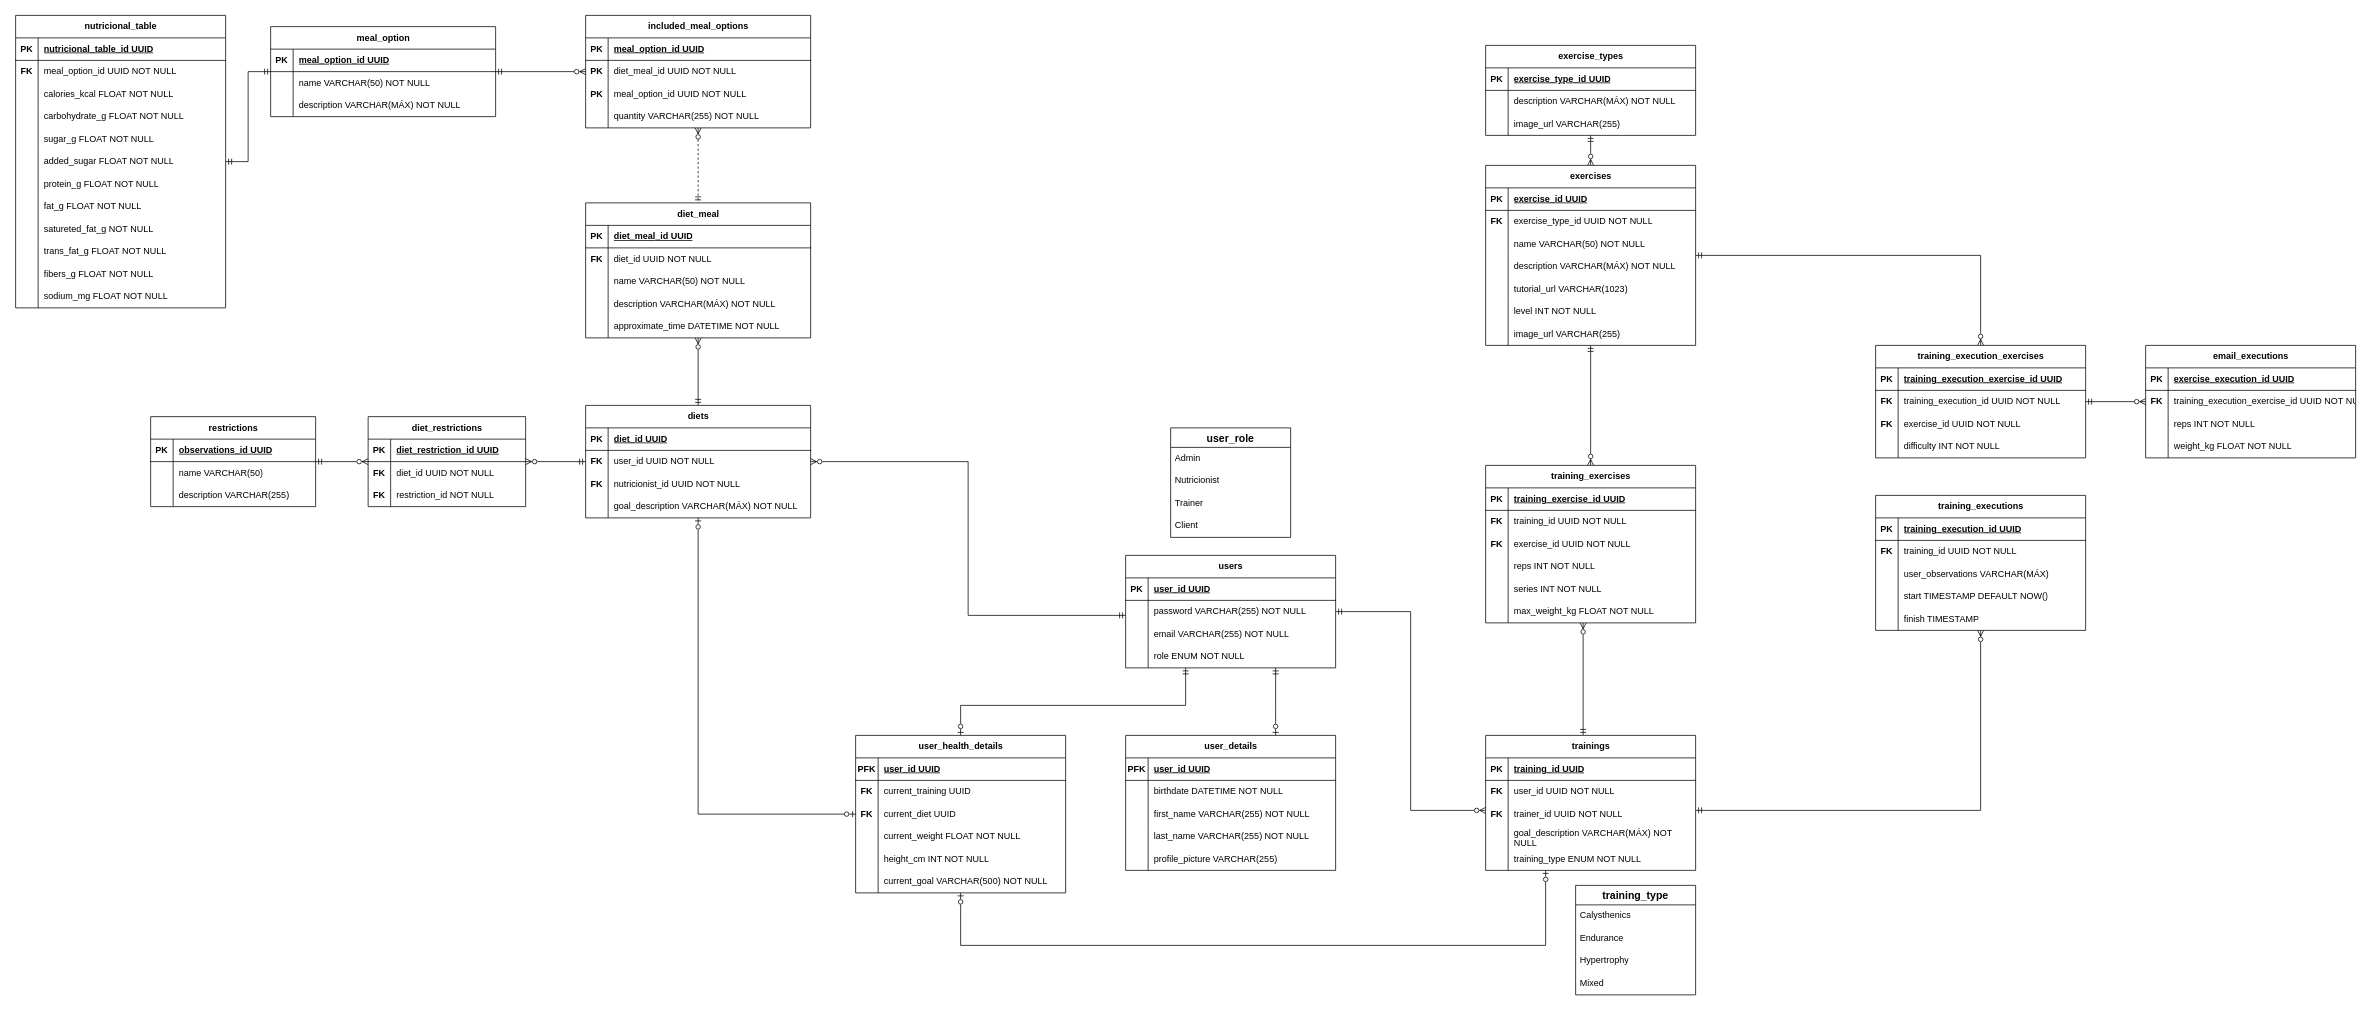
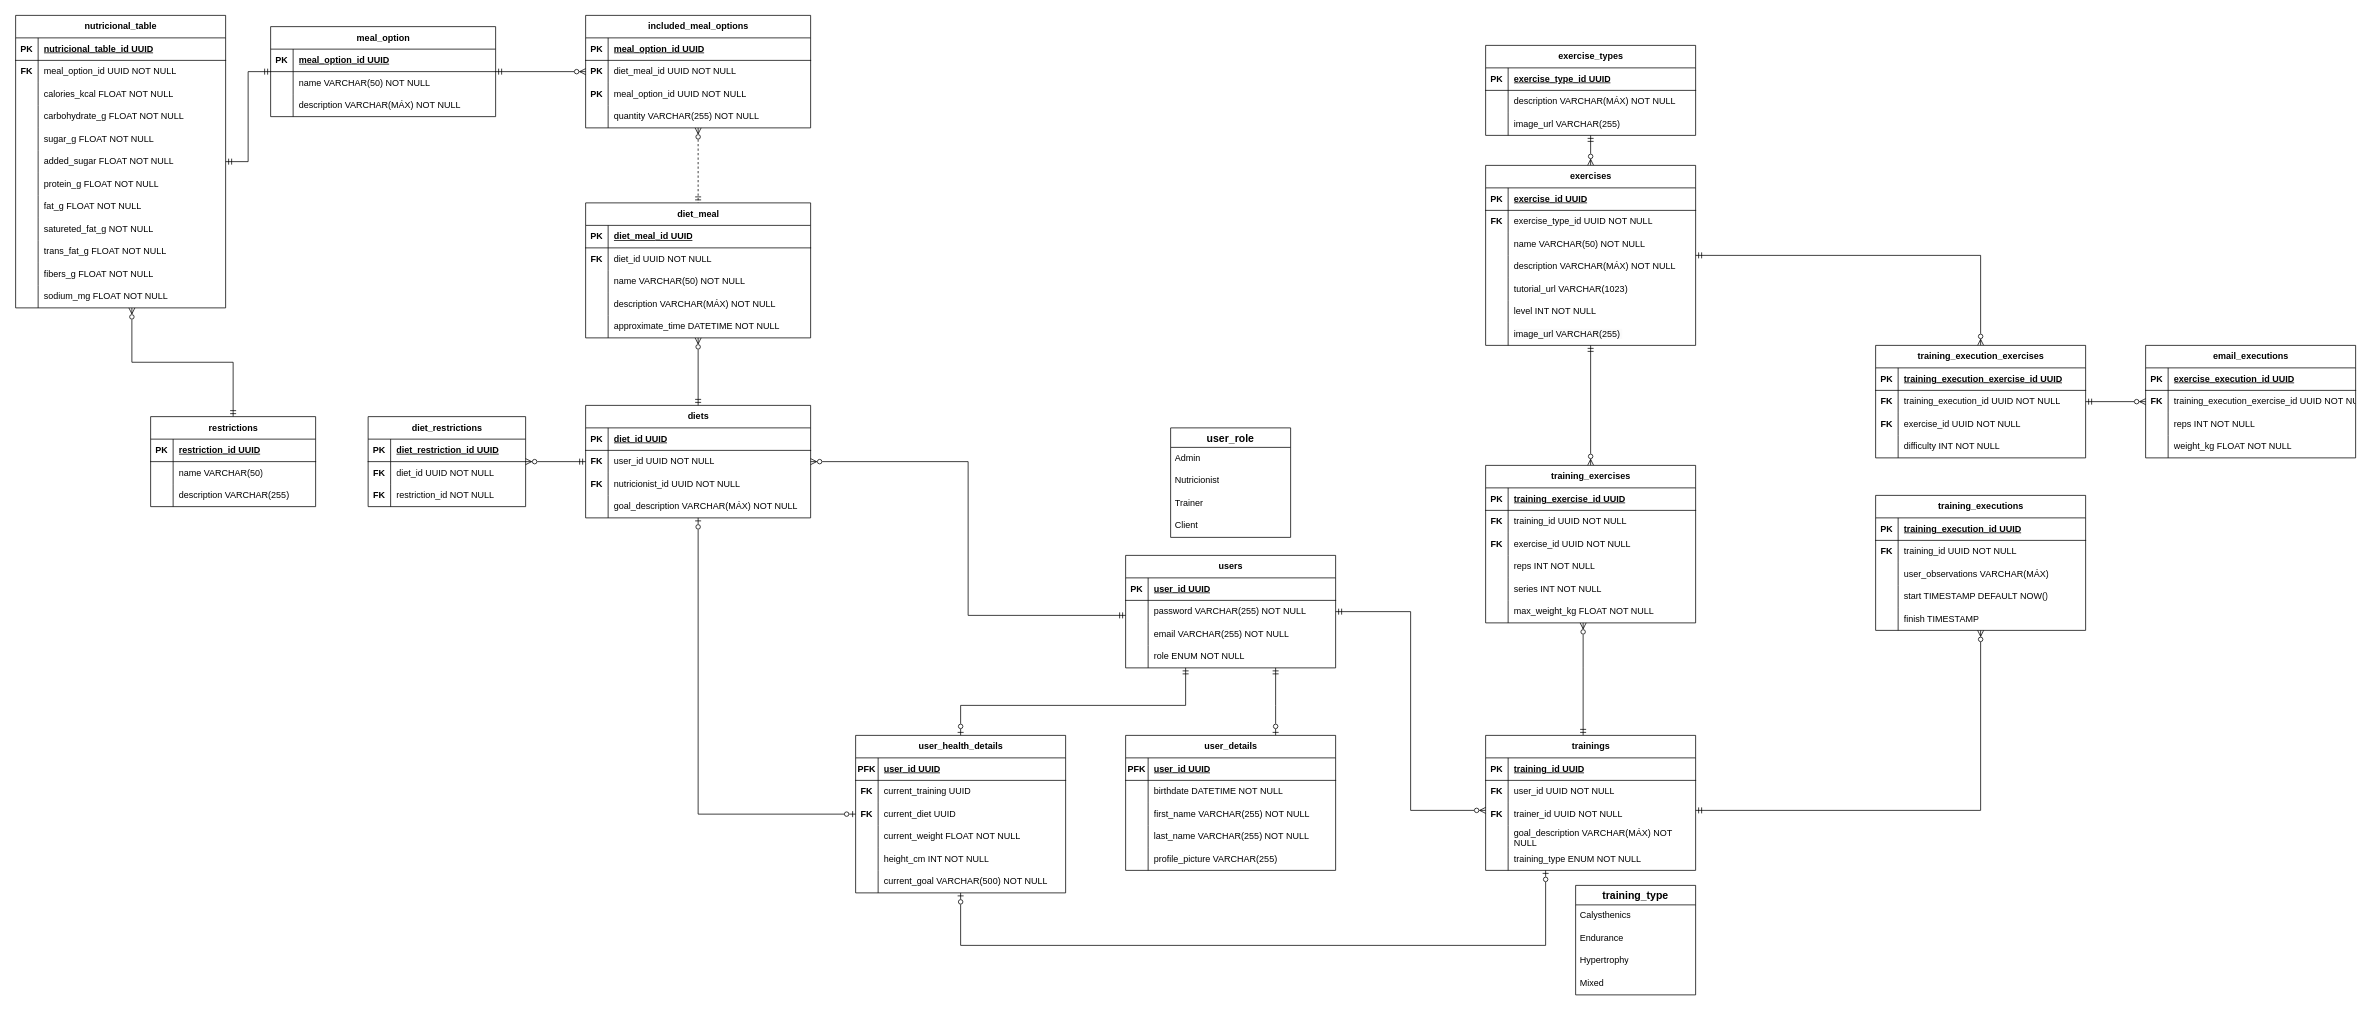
node "observations_id UUID": label "observations_id UUID" -> "restriction_id UUID"
edge "restrictions" -- "diet_restrictions": now "restrictions" -- "sodium_mg FLOAT NOT NULL"
